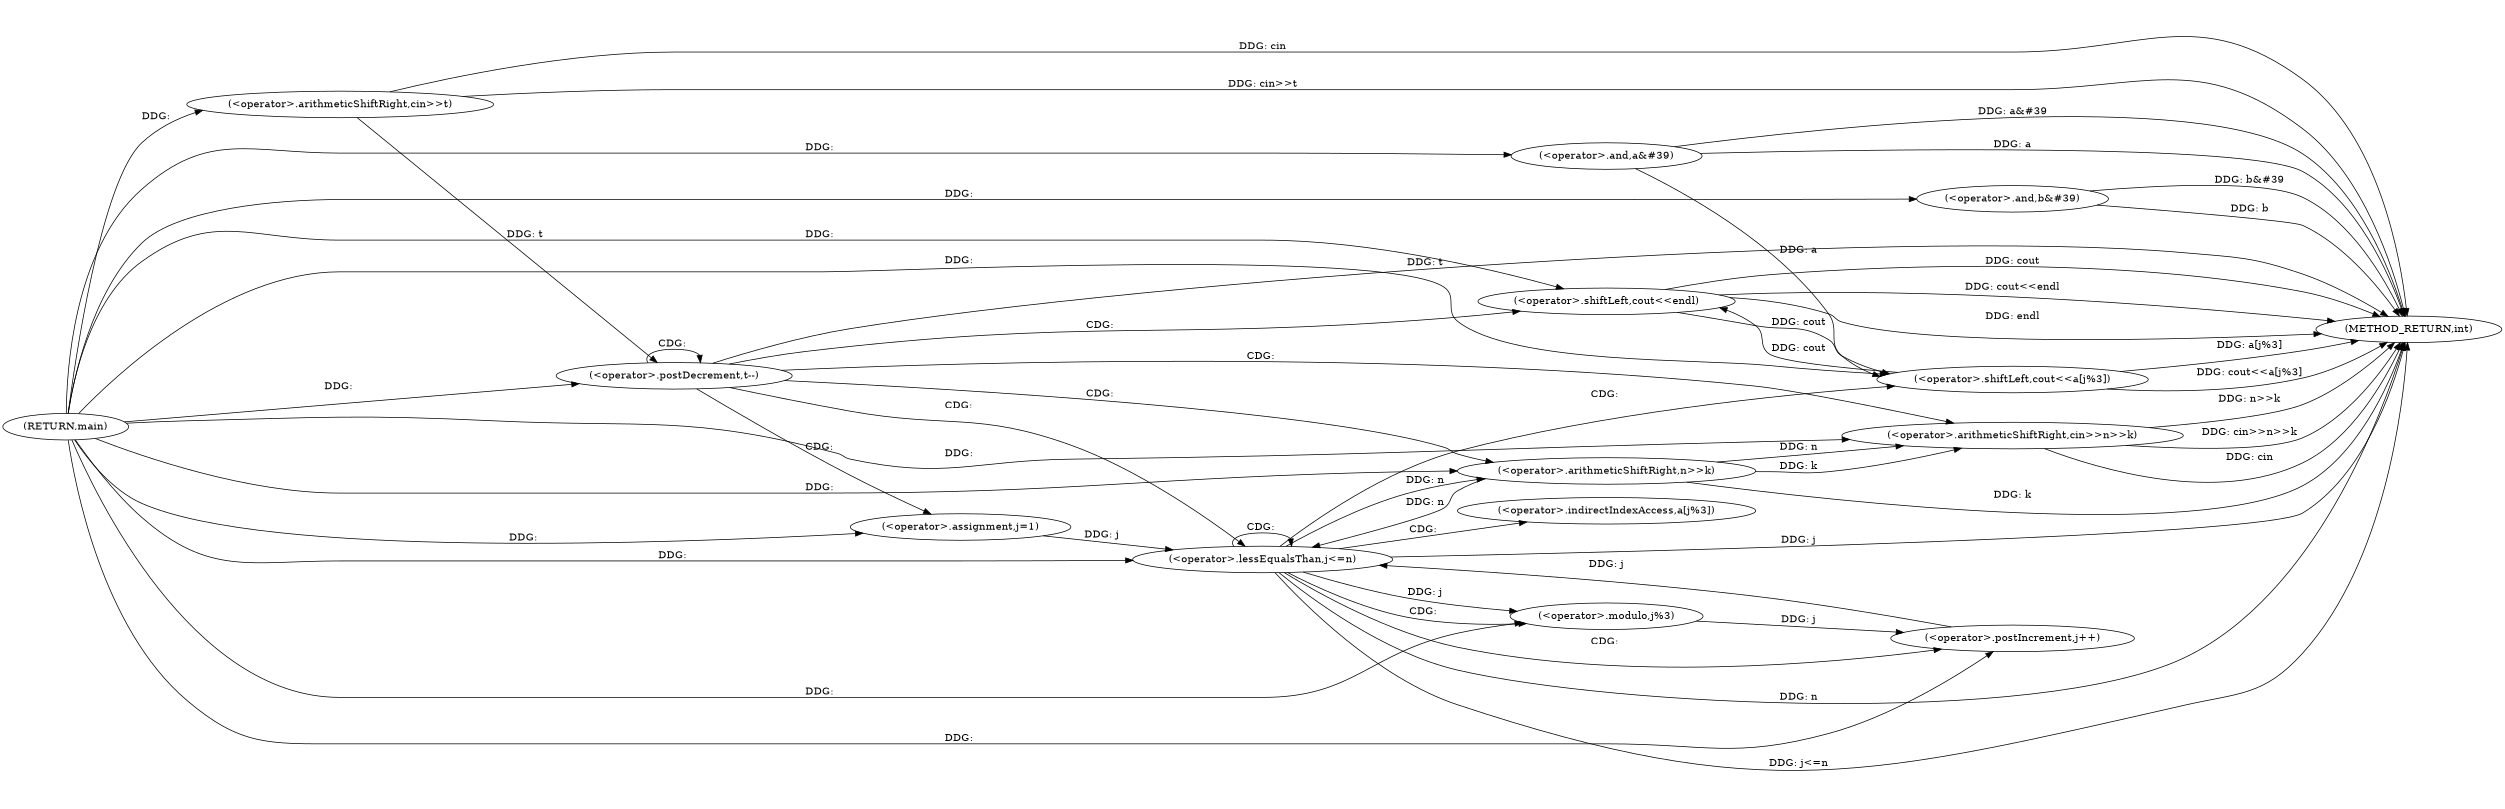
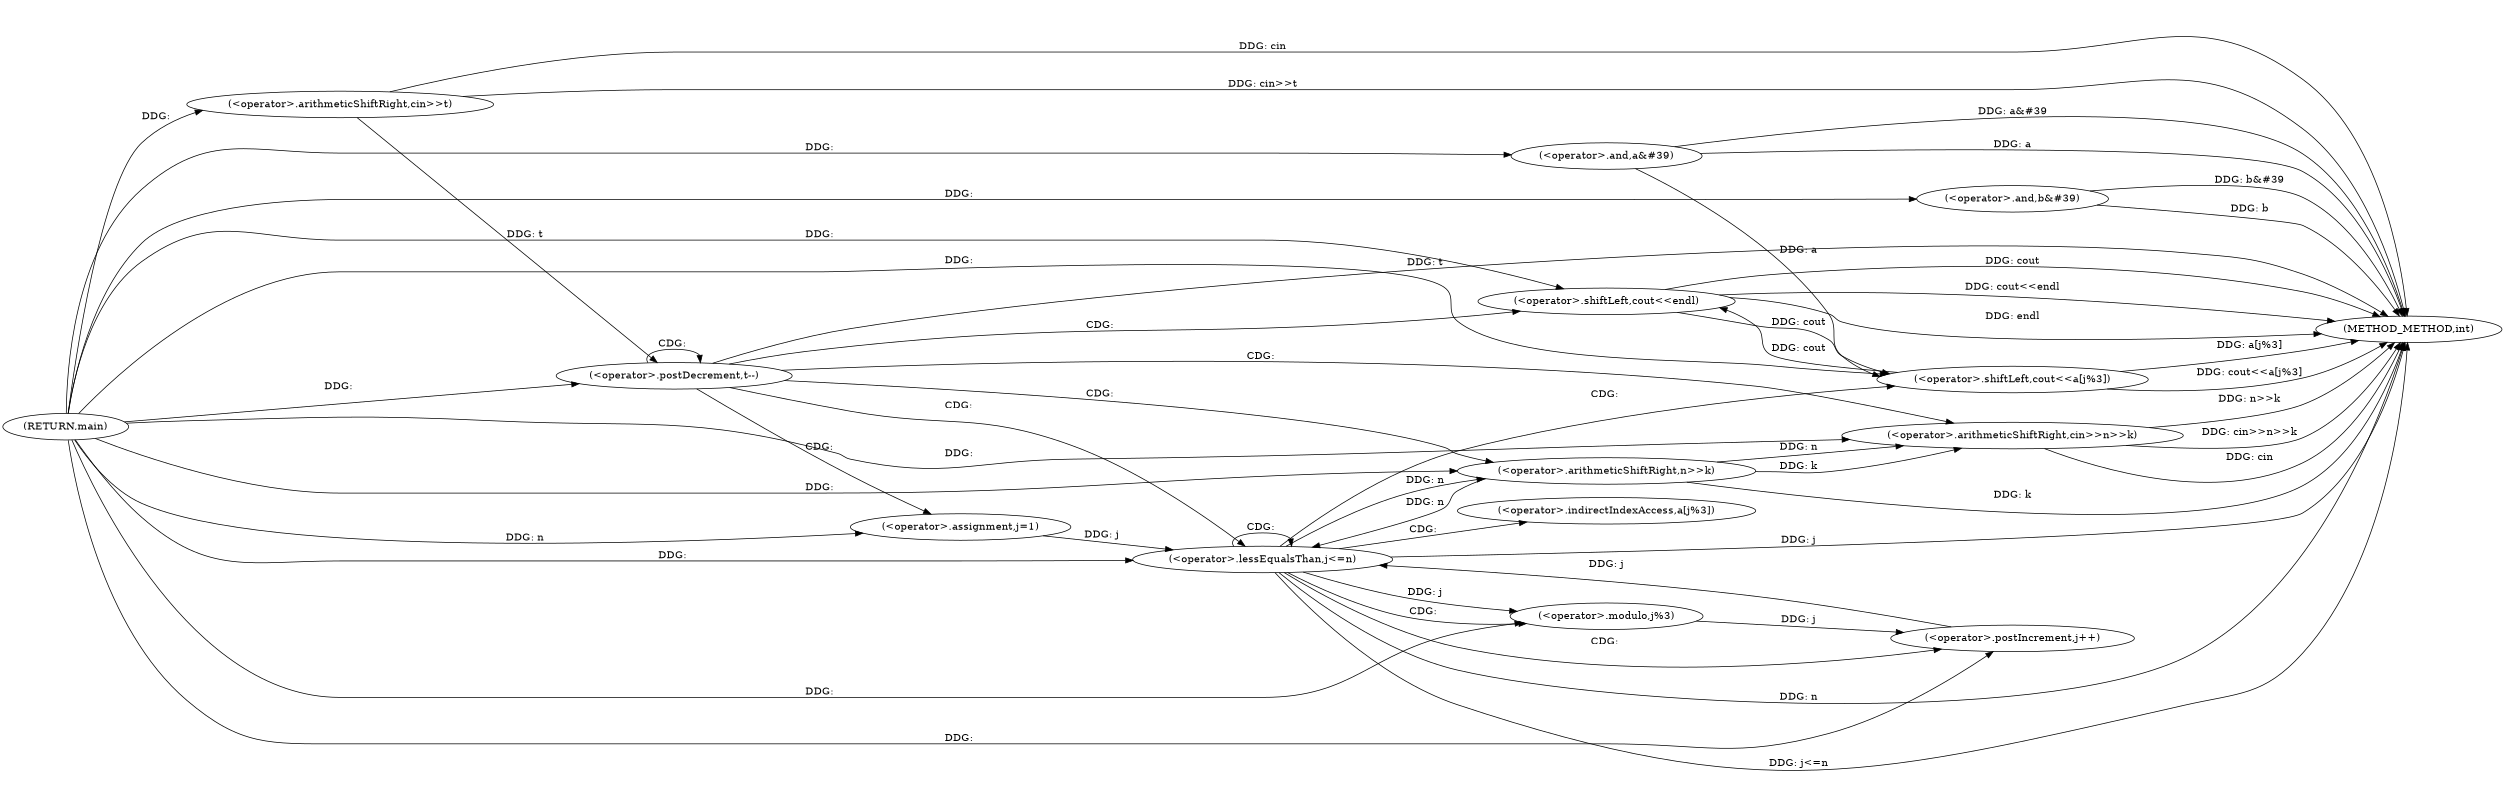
node "(METHOD_RETURN,int)": label "(METHOD_RETURN,int)" -> "(METHOD_METHOD,int)"
edge "(RETURN,main)" -> "(<operator>.assignment,j=1)": label "DDG: " -> "DDG: n"
